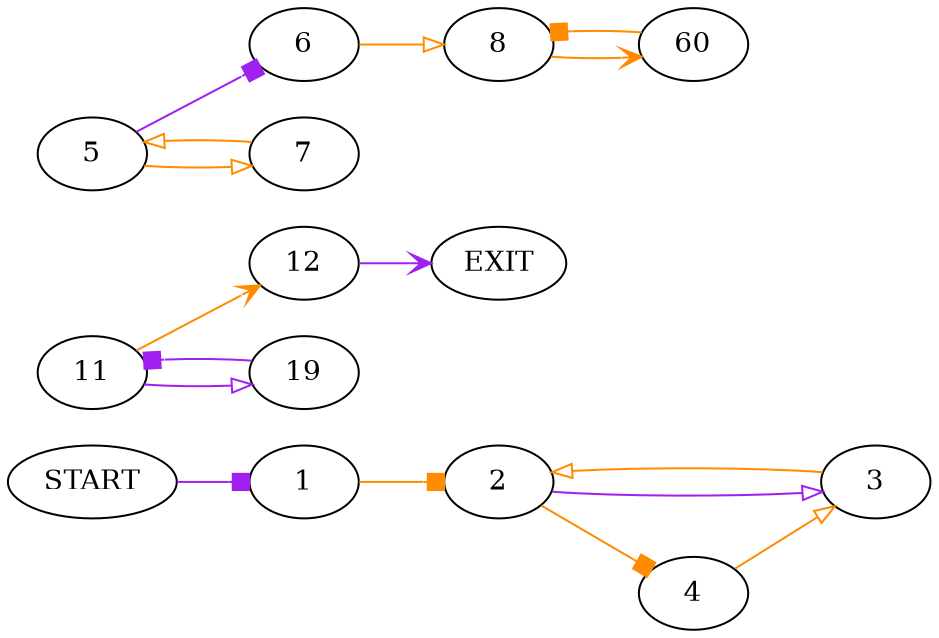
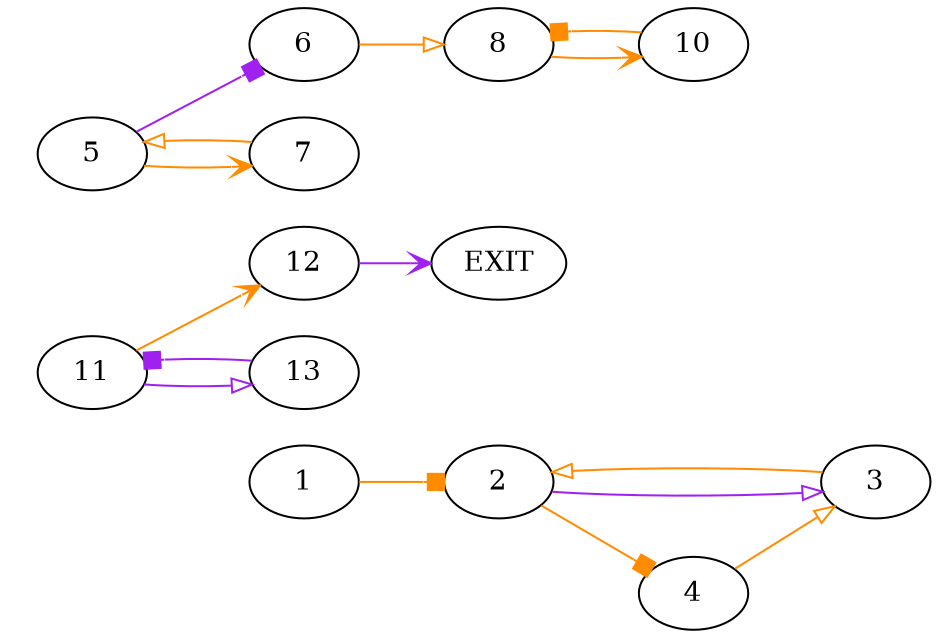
node "60": label "60" -> "10"
edge "5" -> "7": arrowhead onormal -> vee
node "19": label "19" -> "13"
node "START": removed
